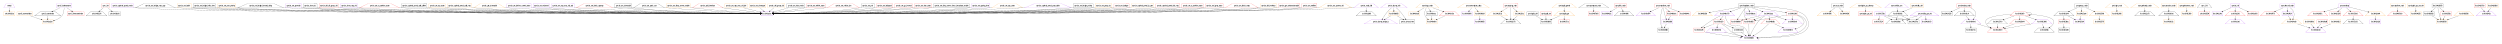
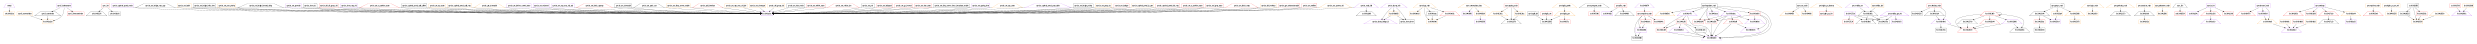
edge "sym.smtpclient_main" -> "fcn.0040df74": reversed
